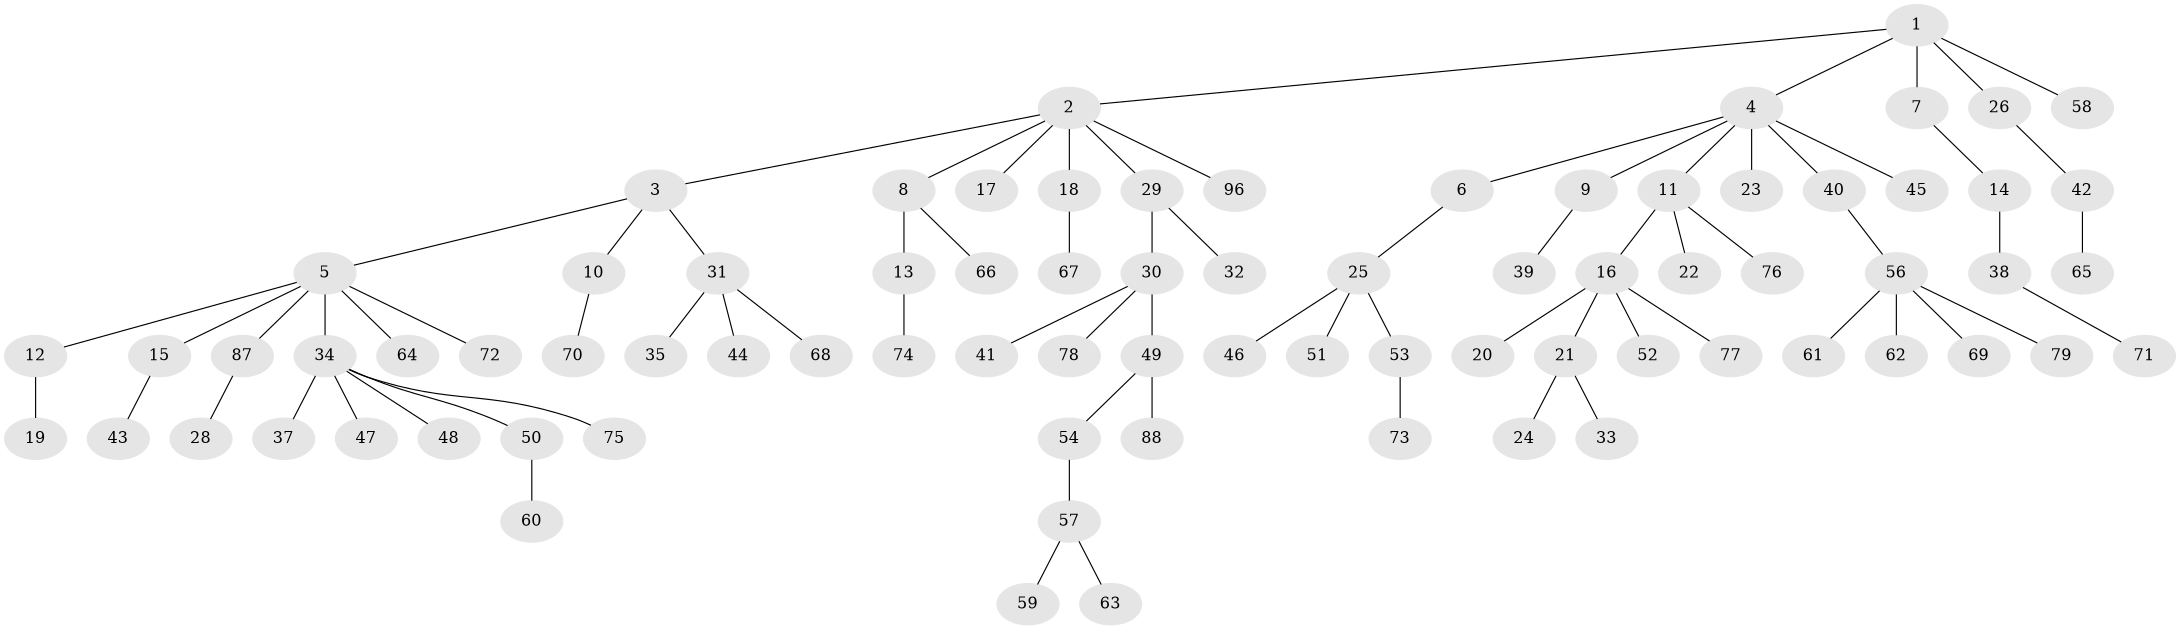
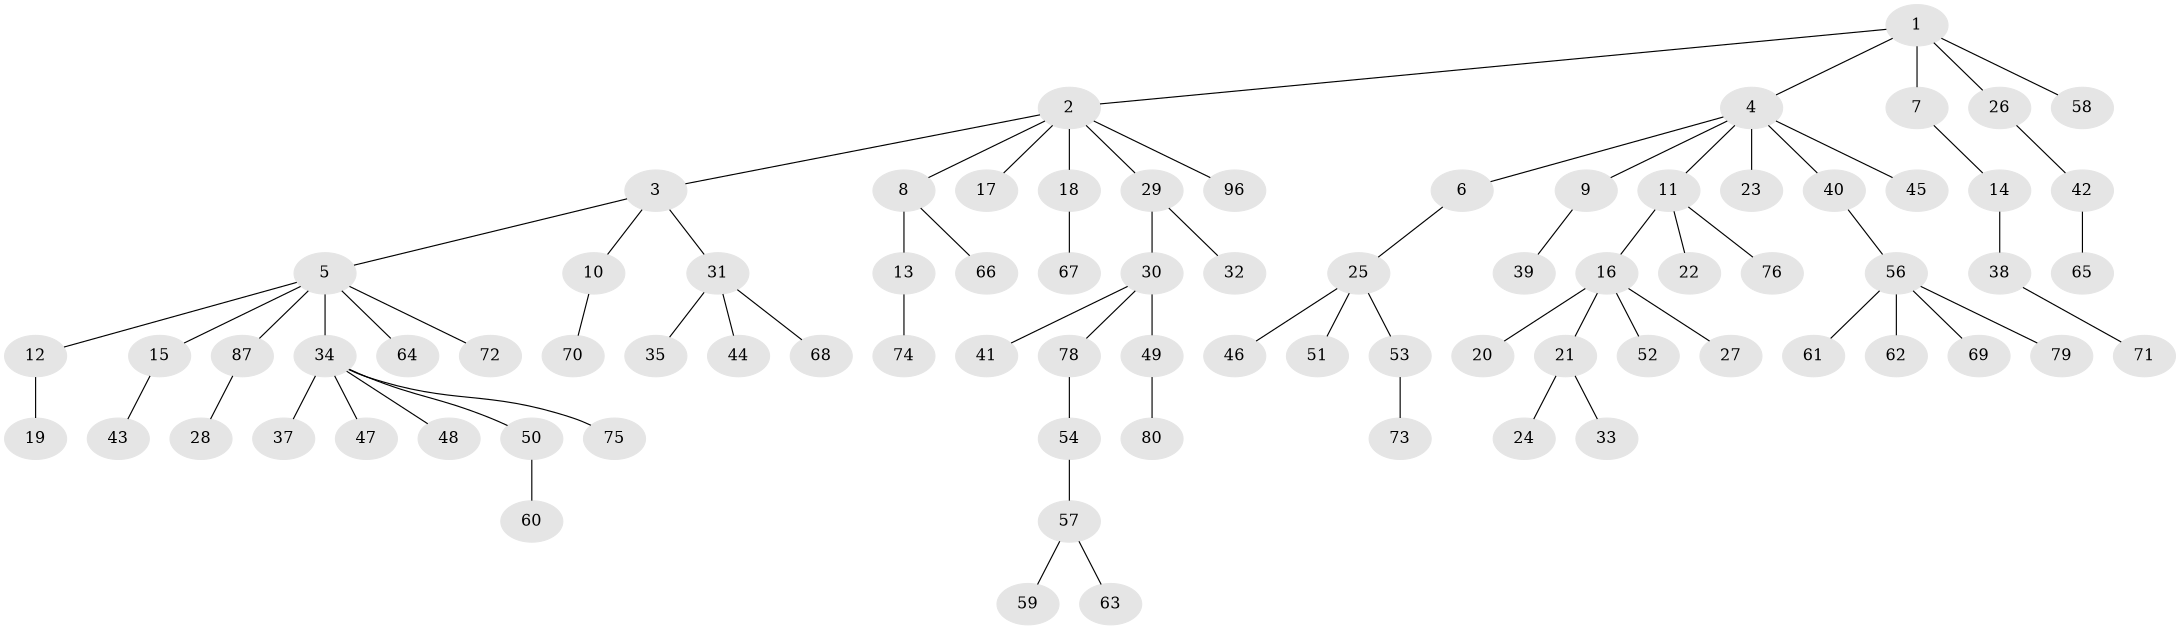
node "77": label "77" -> "27"
edge "49" -- "54": now "78" -- "54"
node "88": label "88" -> "80"
